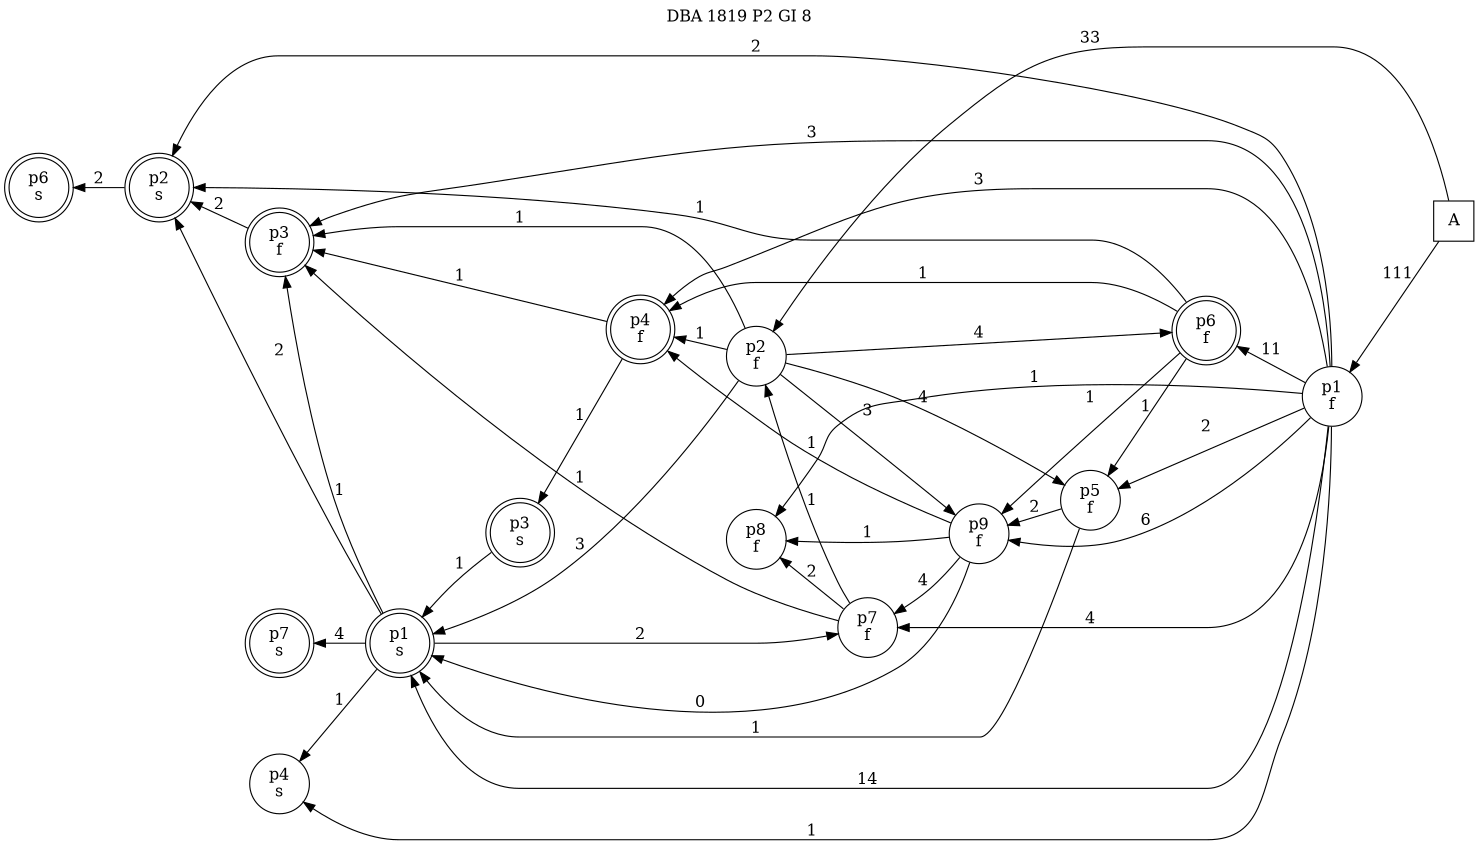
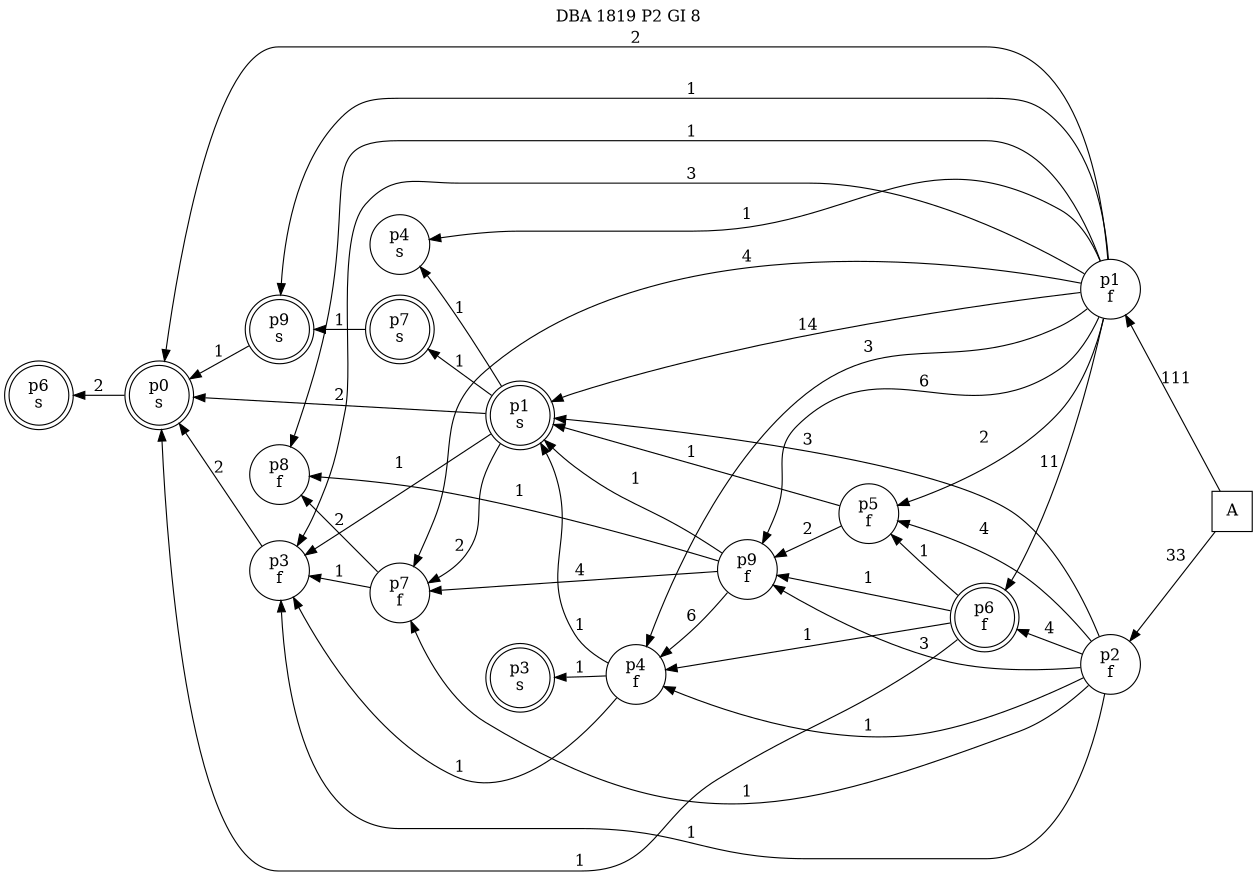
node "p2 s": label "p2 s" -> "p0 s"
node "p3 f": shape doublecircle -> circle
node "p9 s": added
node "p4 f": shape doublecircle -> circle
edge "p9 f" -> "p4 f": label "1" -> "6"
edge "p7 f" -> "p2 f": reversed
edge "p3 s" -> "p1 s": now "p4 f" -> "p1 s"
edge "p1 s" -> "p7 s": label "4" -> "1"
edge "p9 f" -> "p1 s": label "0" -> "1"
